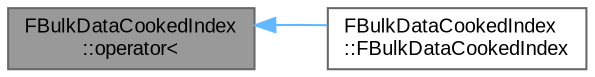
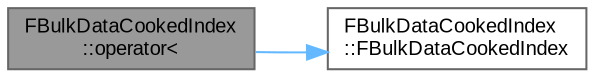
edge "FBulkDataCookedIndex ::FBulkDataCookedIndex" -> "FBulkDataCookedIndex ::operator<": reversed
